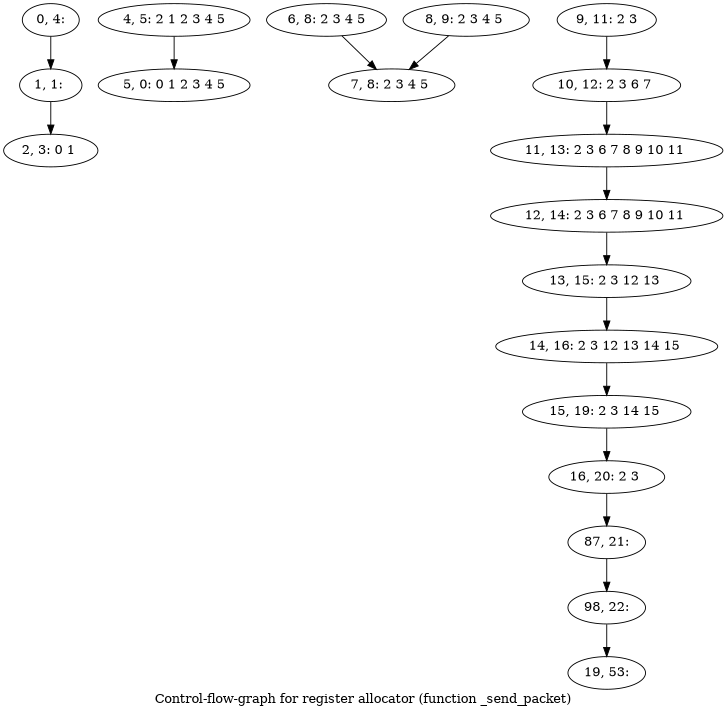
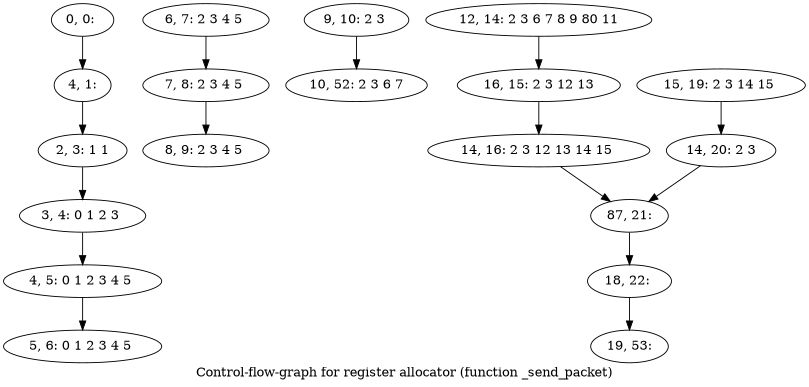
node "0, 4:": label "0, 4:" -> "0, 0:"
node "4, 5: 2 1 2 3 4 5": label "4, 5: 2 1 2 3 4 5" -> "4, 5: 0 1 2 3 4 5"
node "6, 8: 2 3 4 5": label "6, 8: 2 3 4 5" -> "6, 7: 2 3 4 5"
node "9, 11: 2 3": label "9, 11: 2 3" -> "9, 10: 2 3"
edge "8, 9: 2 3 4 5" -> "7, 8: 2 3 4 5": reversed
node "1, 1:": label "1, 1:" -> "4, 1:"
node "5, 0: 0 1 2 3 4 5": label "5, 0: 0 1 2 3 4 5" -> "5, 6: 0 1 2 3 4 5"
node "10, 12: 2 3 6 7": label "10, 12: 2 3 6 7" -> "10, 52: 2 3 6 7"
node "2, 3: 0 1": label "2, 3: 0 1" -> "2, 3: 1 1"
node "11, 13: 2 3 6 7 8 9 10 11": removed
node "3, 4: 0 1 2 3": added
node "12, 14: 2 3 6 7 8 9 10 11": label "12, 14: 2 3 6 7 8 9 10 11" -> "12, 14: 2 3 6 7 8 9 80 11"
node "13, 15: 2 3 12 13": label "13, 15: 2 3 12 13" -> "16, 15: 2 3 12 13"
edge "14, 16: 2 3 12 13 14 15" -> "15, 19: 2 3 14 15": now "14, 16: 2 3 12 13 14 15" -> "87, 21:"
node "16, 20: 2 3": label "16, 20: 2 3" -> "14, 20: 2 3"
node "98, 22:": label "98, 22:" -> "18, 22:"
